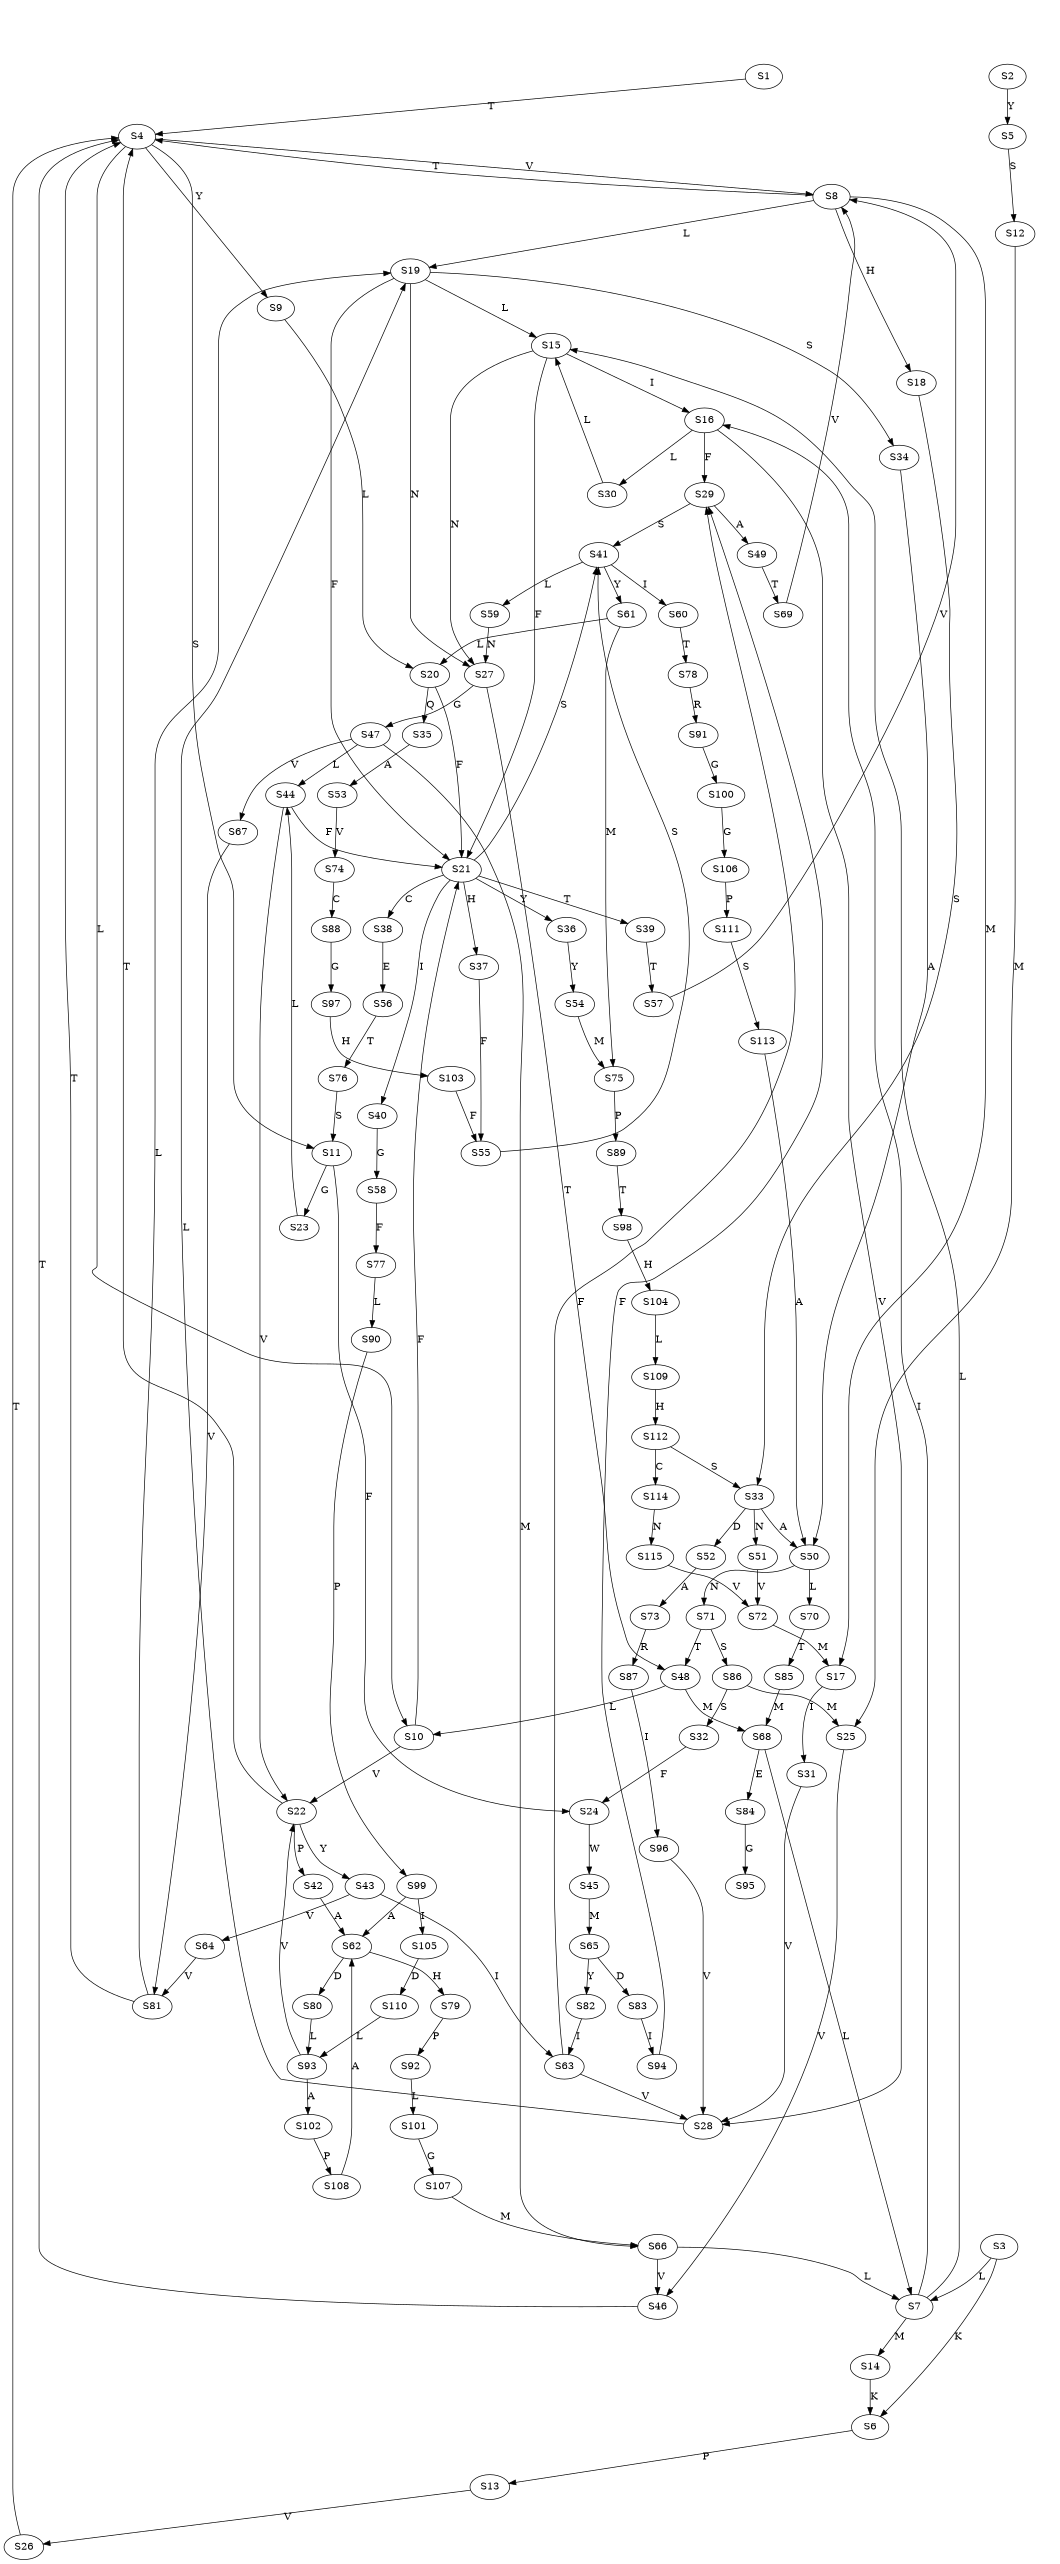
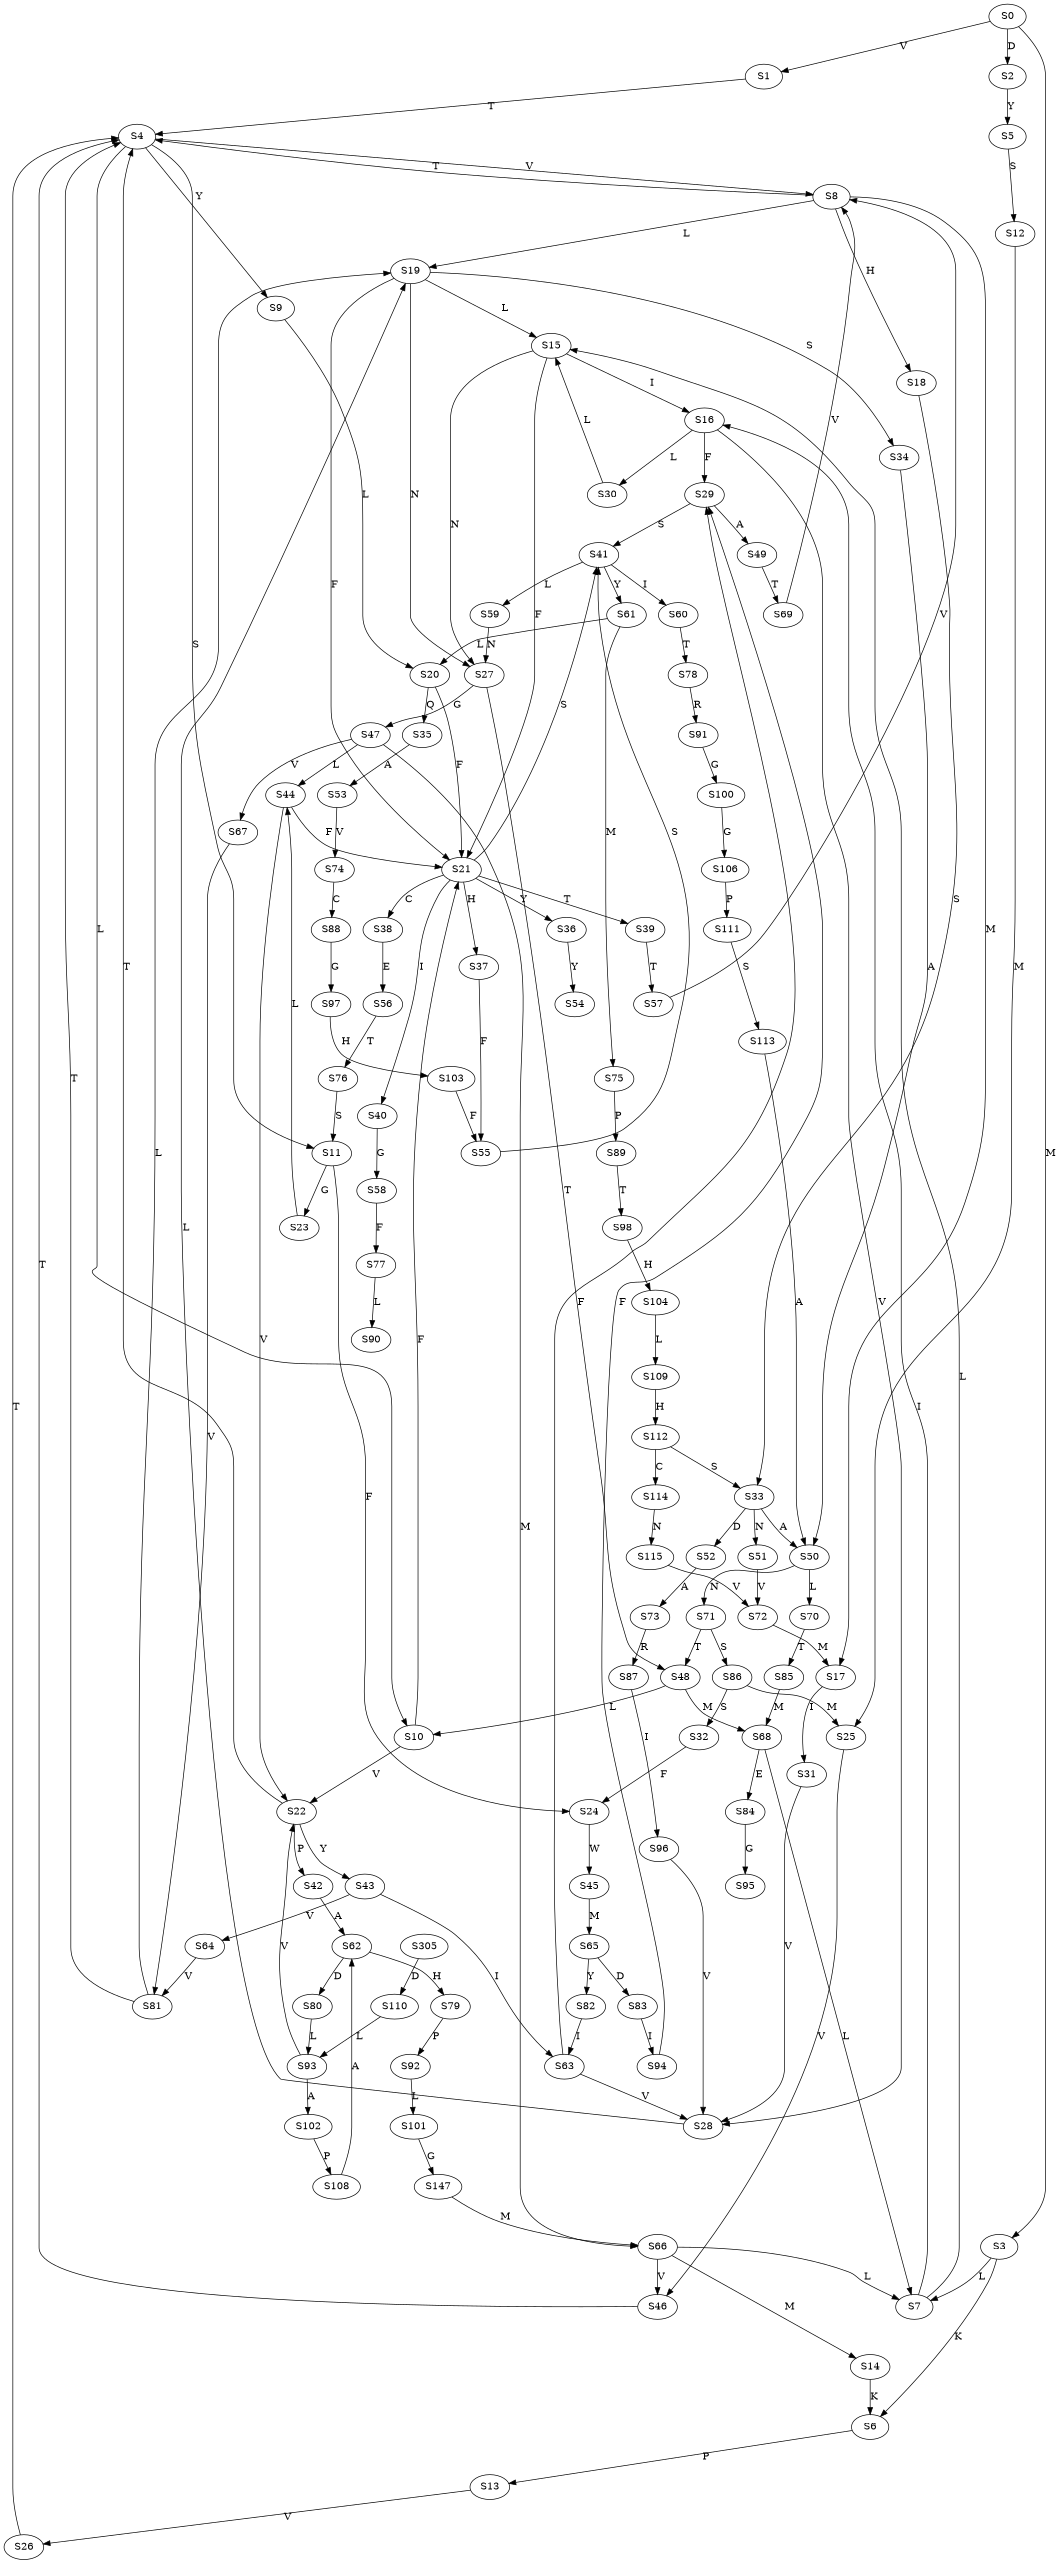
node "S0": added
edge "S54" -> "S75": removed, label "M"
node "S99": removed
node "S105": label "S105" -> "S305"
node "S107": label "S107" -> "S147"
edge "S7" -> "S14": now "S66" -> "S14"
